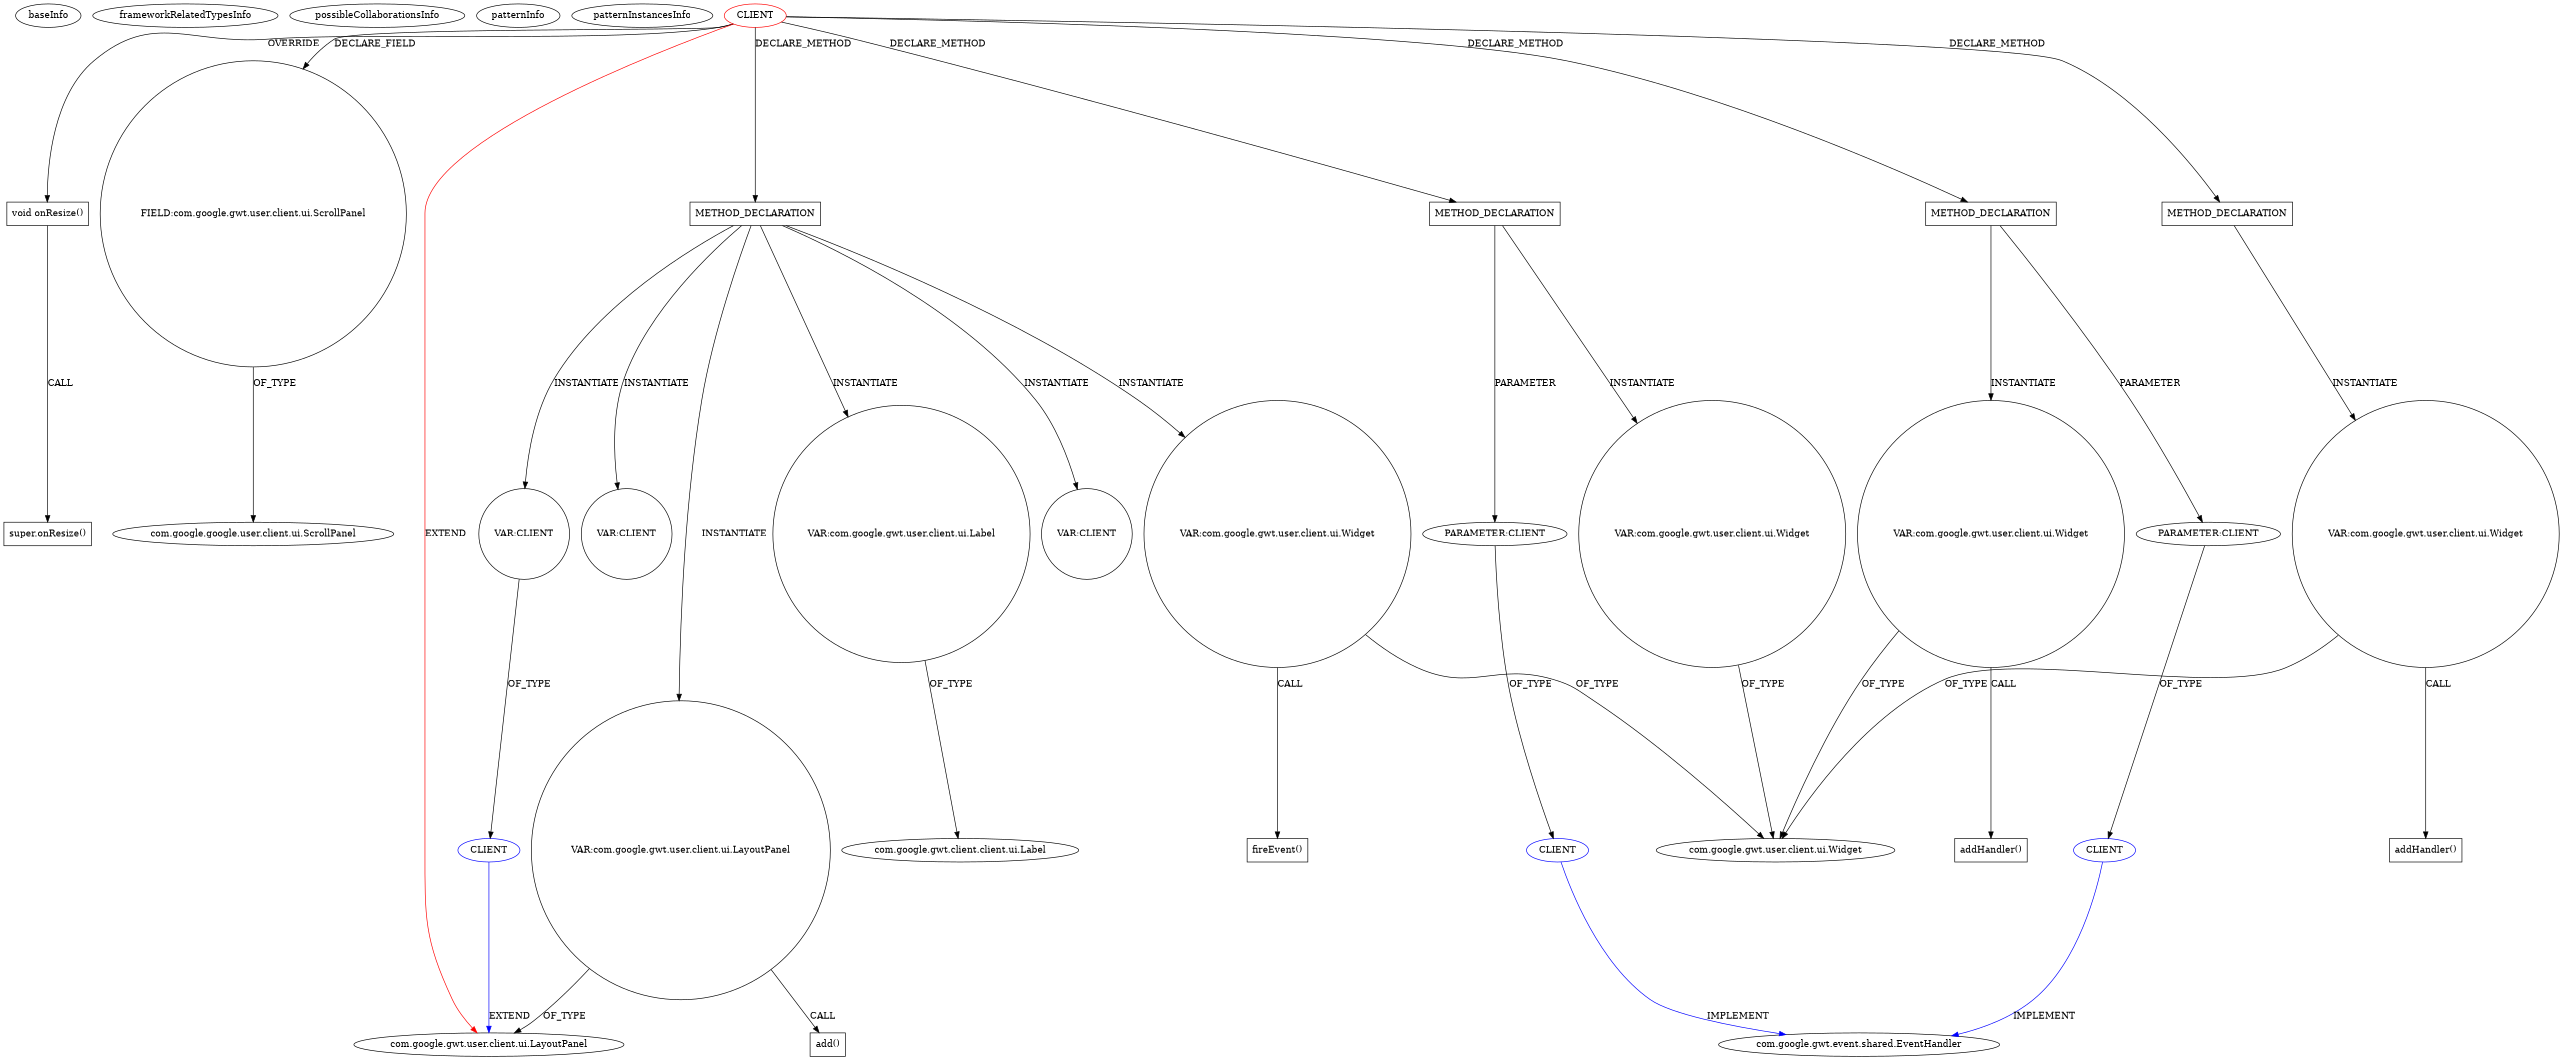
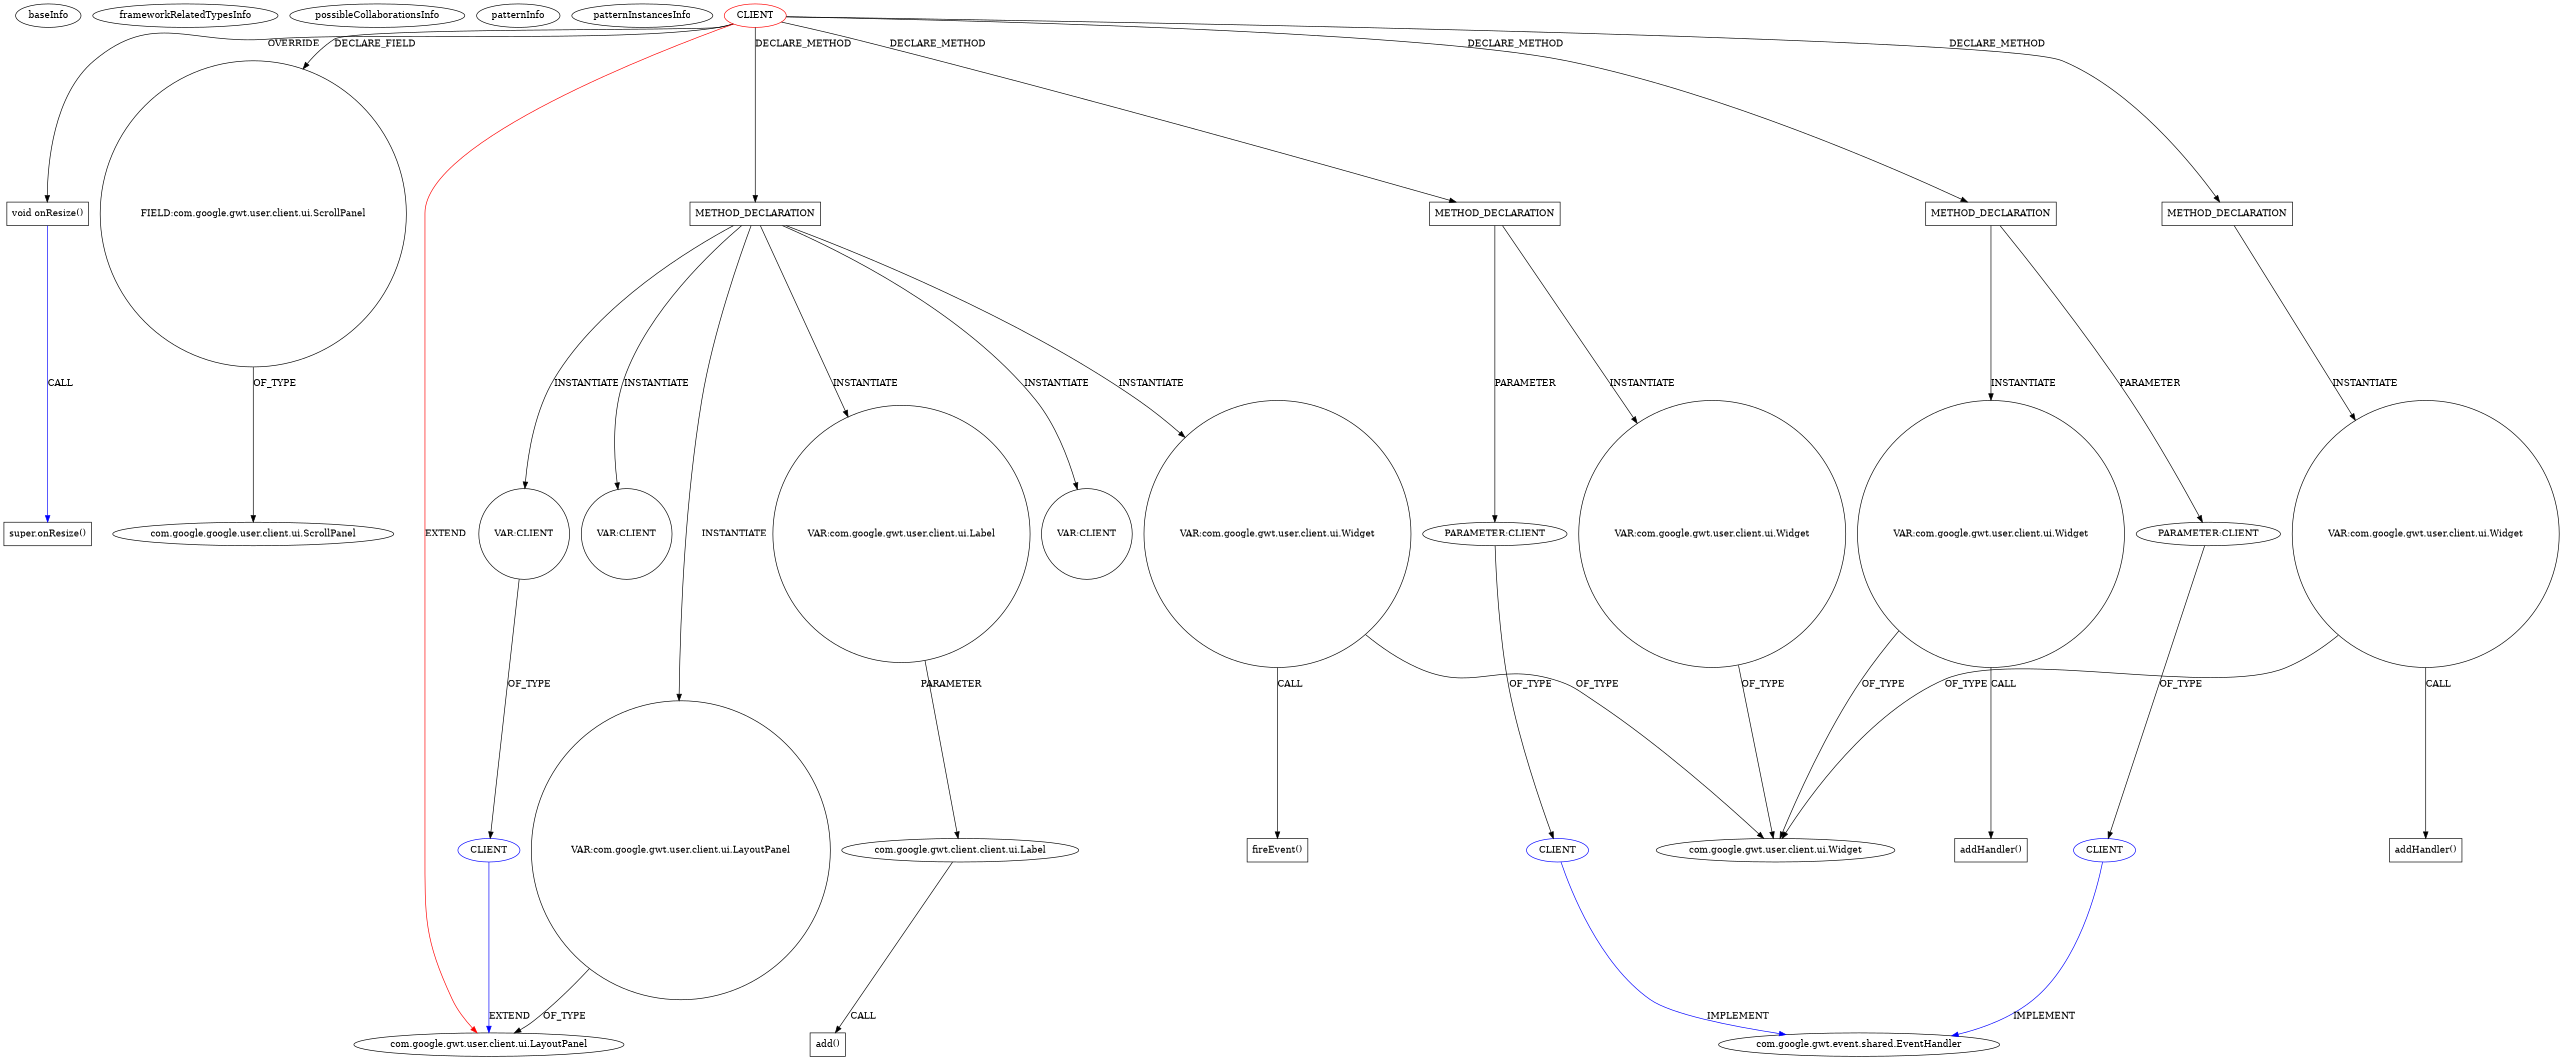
edge "void onResize()" -> "super.onResize()": color black -> blue
edge "VAR:com.google.gwt.user.client.ui.Label" -> "com.google.gwt.client.client.ui.Label": label "OF_TYPE" -> "PARAMETER"
edge "VAR:com.google.gwt.user.client.ui.LayoutPanel" -> "add()": now "com.google.gwt.client.client.ui.Label" -> "add()"
